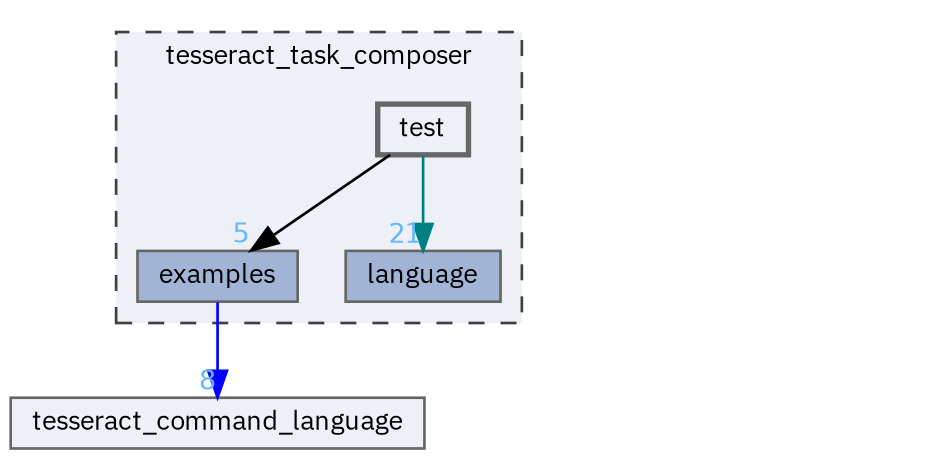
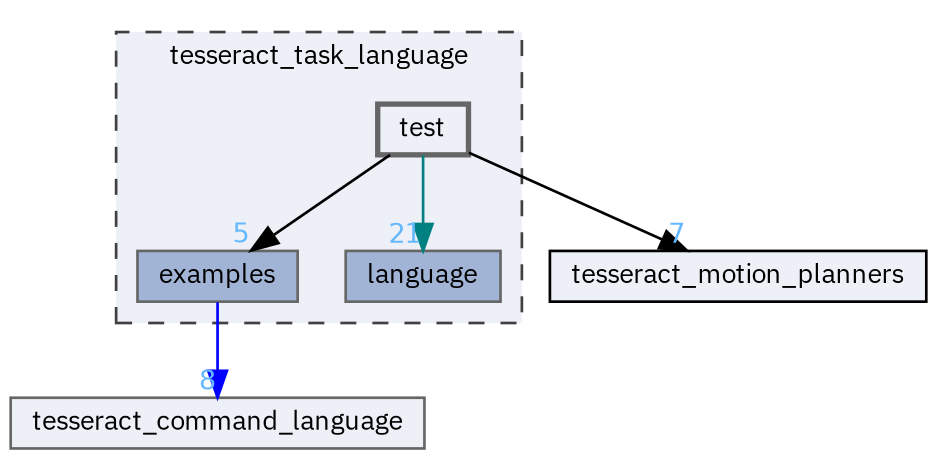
cluster "tesseract_task_composer": label "tesseract_task_composer" -> "tesseract_task_language"
node "tesseract_motion_planners": added
